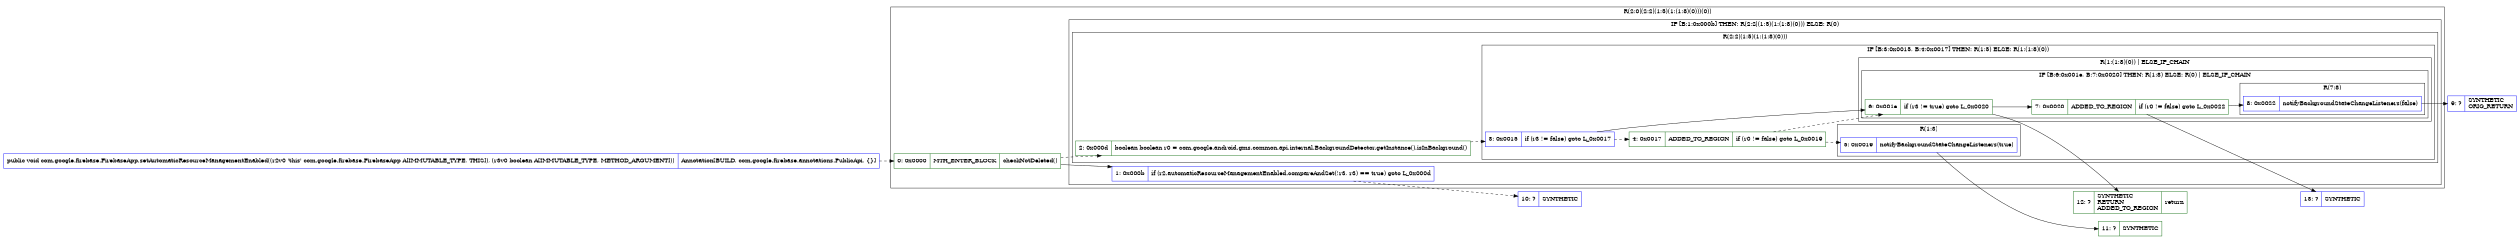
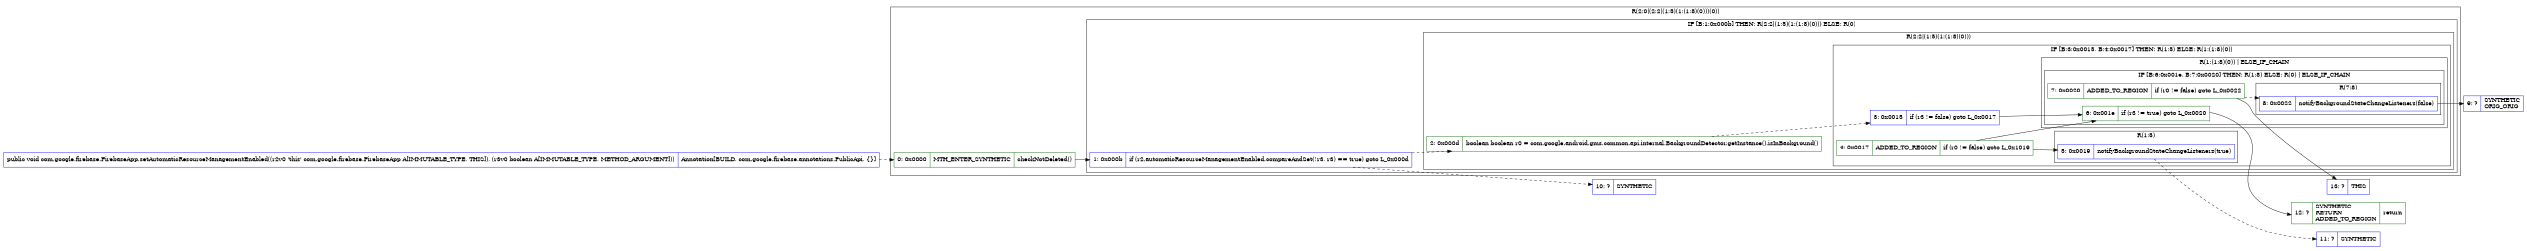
edge "7: 0x0020" -> "8: 0x0022": style solid -> dashed
edge "6: 0x001e" -> "7: 0x0020": removed
node "9: ?": text "ORIG_RETURN" -> "ORIG_ORIG"
edge "4: 0x0017" -> "6: 0x001e": style dashed -> solid
cluster "R(1:3)": label "R(1:3)" -> "R(1:5)"
edge "3: 0x0015" -> "4: 0x0017": removed
node "4: 0x0017": text "if (r0 != false) goto L_0x0019" -> "if (r0 != false) goto L_0x1019"
edge "4: 0x0017" -> "5: 0x0019": style dashed -> solid
edge "0: 0x0000" -> "2: 0x000d": now "1: 0x000b" -> "2: 0x000d"
node "0: 0x0000": text "MTH_ENTER_BLOCK" -> "MTH_ENTER_SYNTHETIC"
node "13: ?": text "SYNTHETIC" -> "THIS"
edge "5: 0x0019" -> "11: ?": style solid -> dashed
node "11: ?": color darkgreen -> blue
